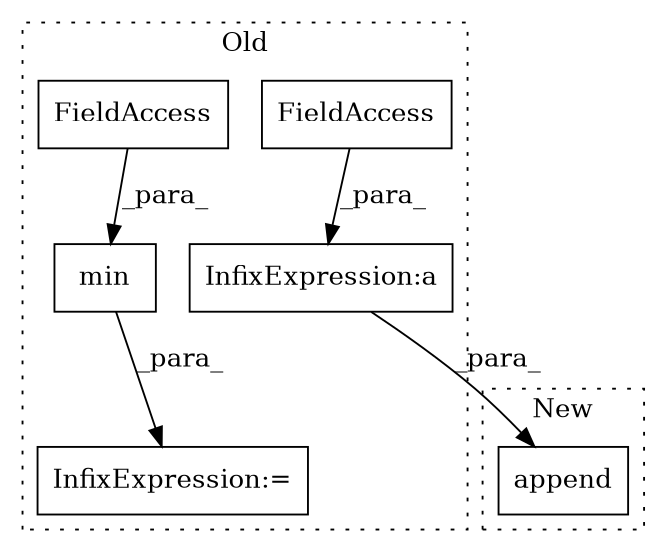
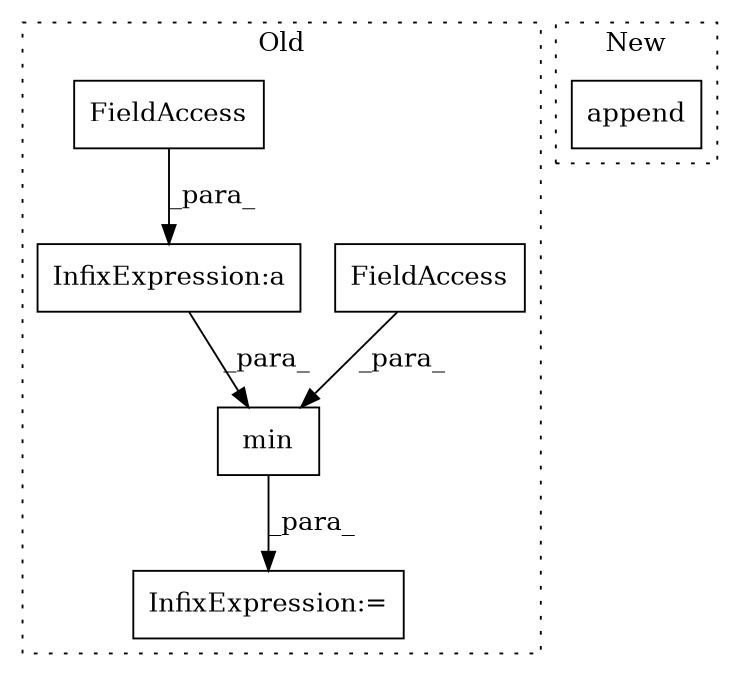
edge "InfixExpression:a" -> "append": now "InfixExpression:a" -> "min"
